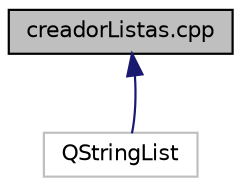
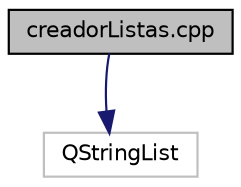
edge "QStringList" -> "creadorListas.cpp": reversed
